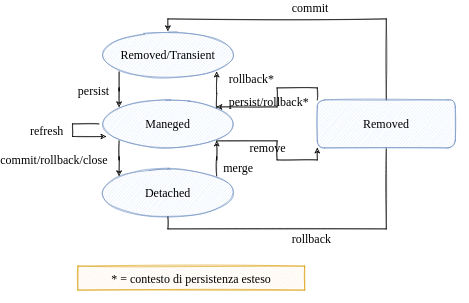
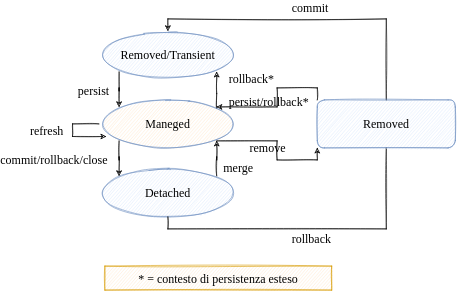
node "Maneged": fillcolor #dae8fc -> #ffe6cc
node "* = contesto di persistenza esteso": moved (191, 278) -> (218, 278)
